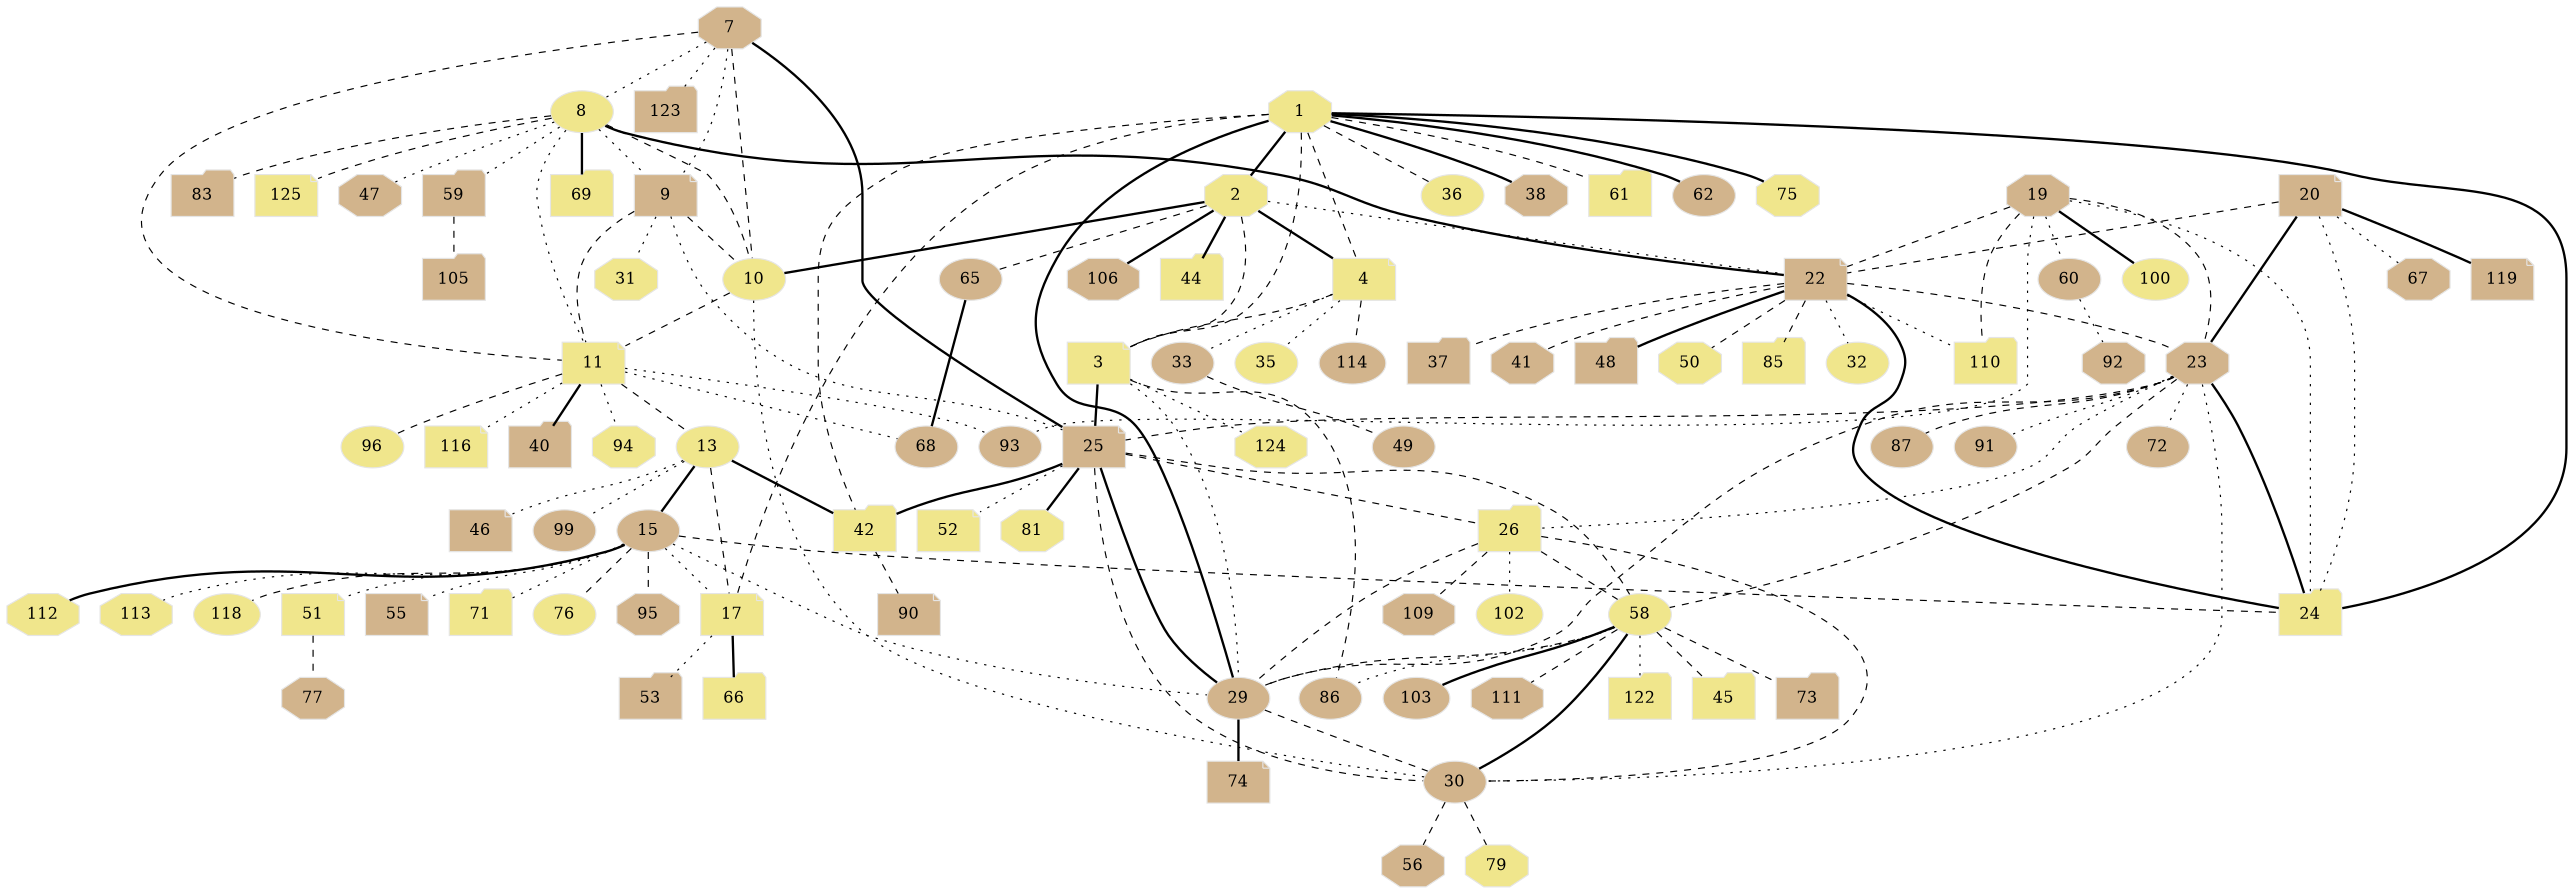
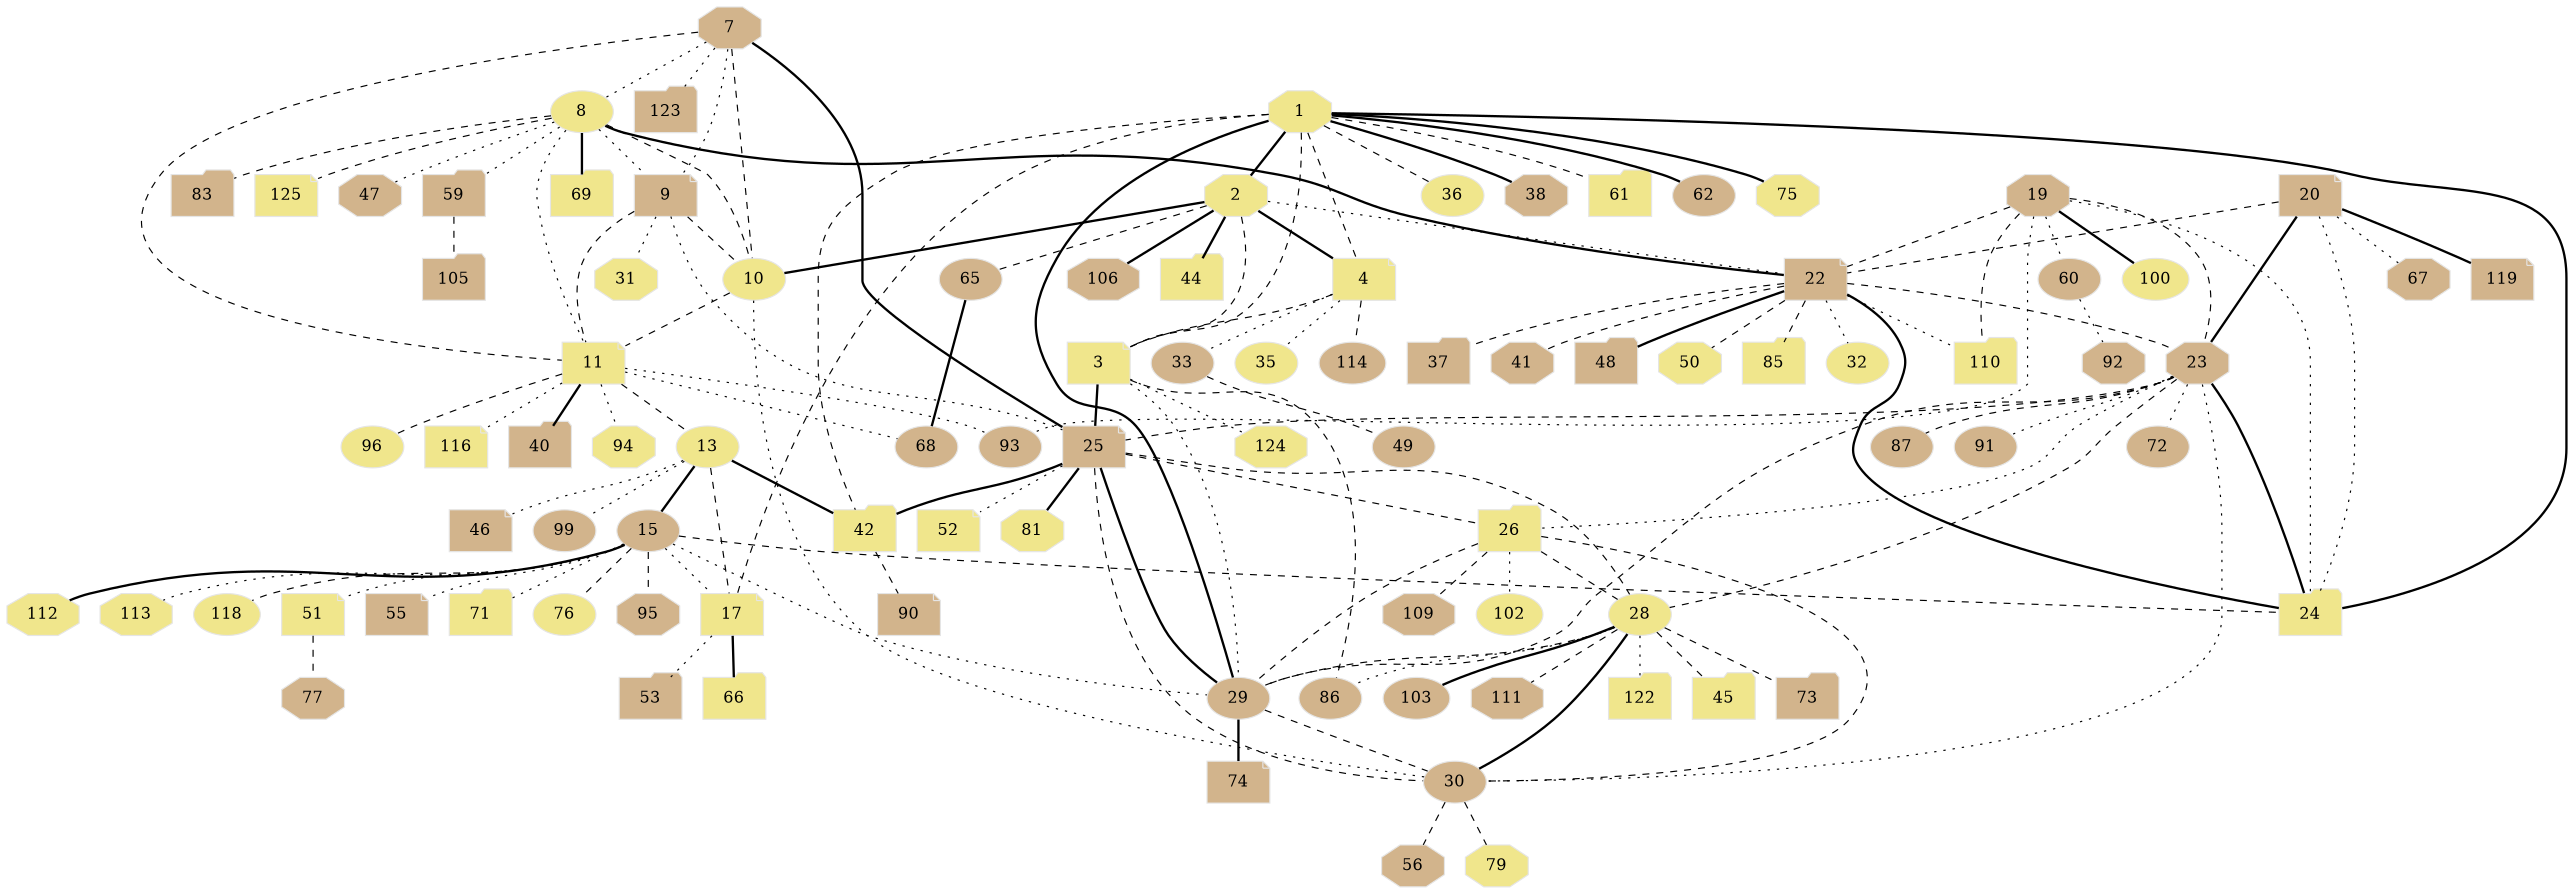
node "58": label "58" -> "28"
